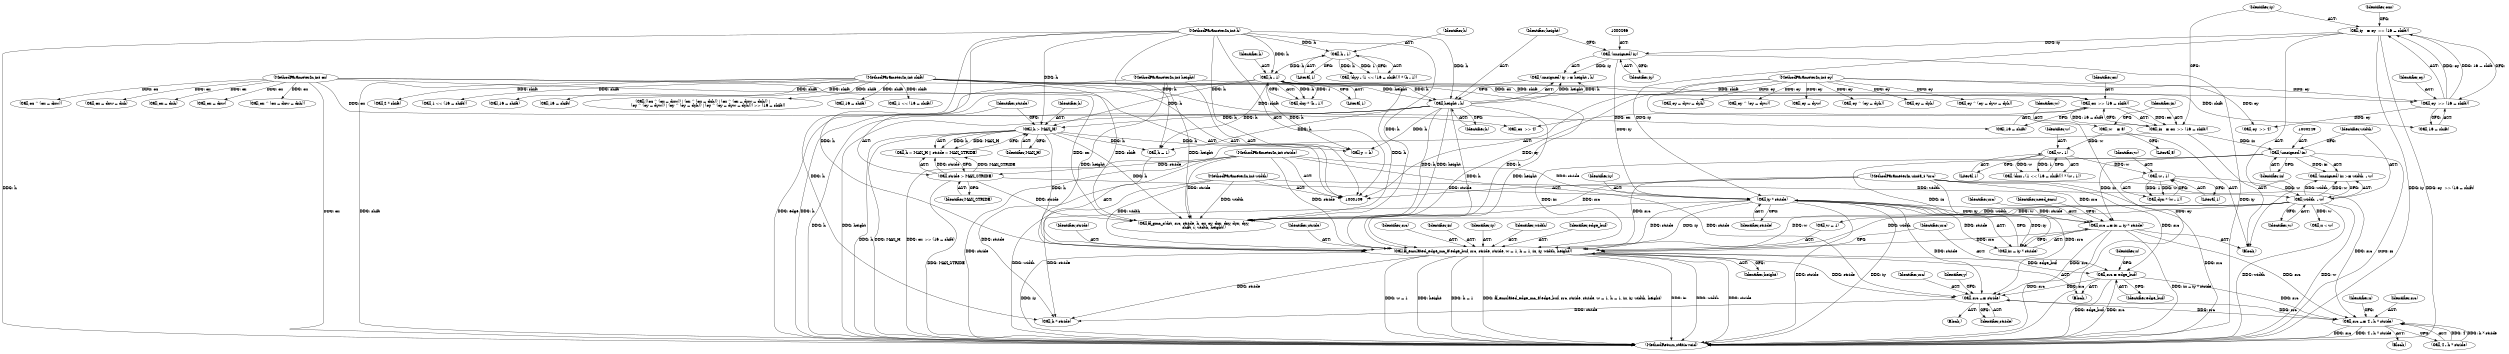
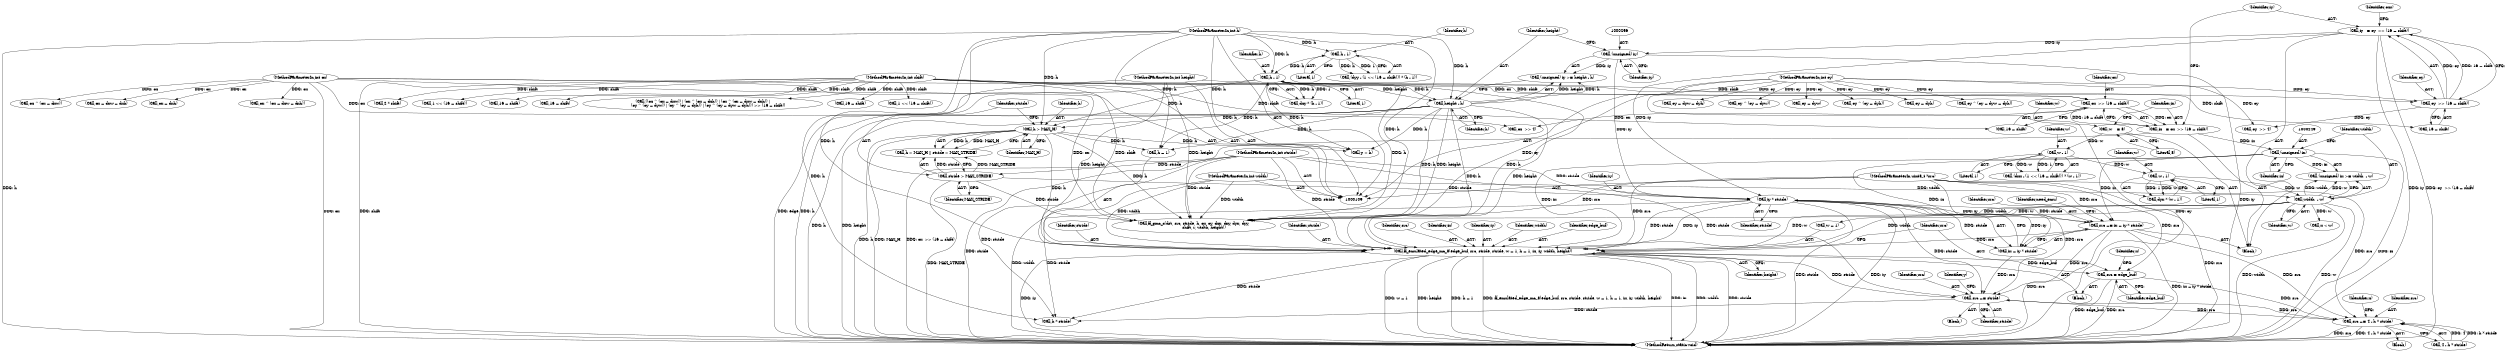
node "(Call,ox + dxw)": removed
edge "(Literal,8)" -> "(Call,w    = 8)": added, label "AST:"
edge "(Call,src = edge_buf)" -> "(Call,src += stride)": now "(Call,ix + iy * stride)" -> "(Call,src += stride)"
